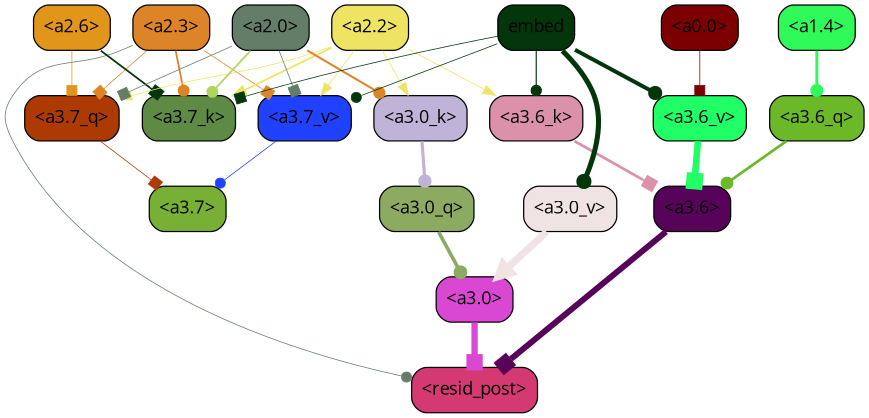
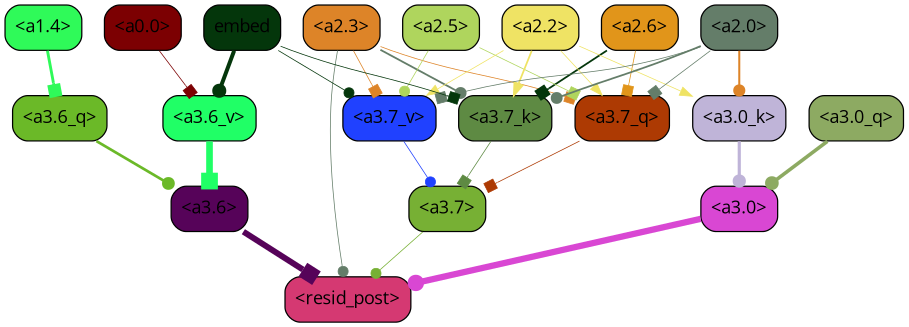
node "<a2.5>": added
edge "<a2.3>" -> "<a3.7_k>": color #dd8428 -> #647d69
edge "<a2.0>" -> "<a3.7_k>": color #afd55d -> #647d69
edge "<a1.4>" -> "<a3.6_q>": arrowhead dot -> box
node "<a3.6_k>": removed
edge "<a3.7_k>" -> "<a3.7>": added
edge "<a3.0_k>" -> "<a3.0_q>": now "<a3.0_k>" -> "<a3.0>"
node "<a3.0_v>": removed
edge "<a3.7>" -> "<resid_post>": added
edge "<a3.0>" -> "<resid_post>": arrowhead box -> dot
